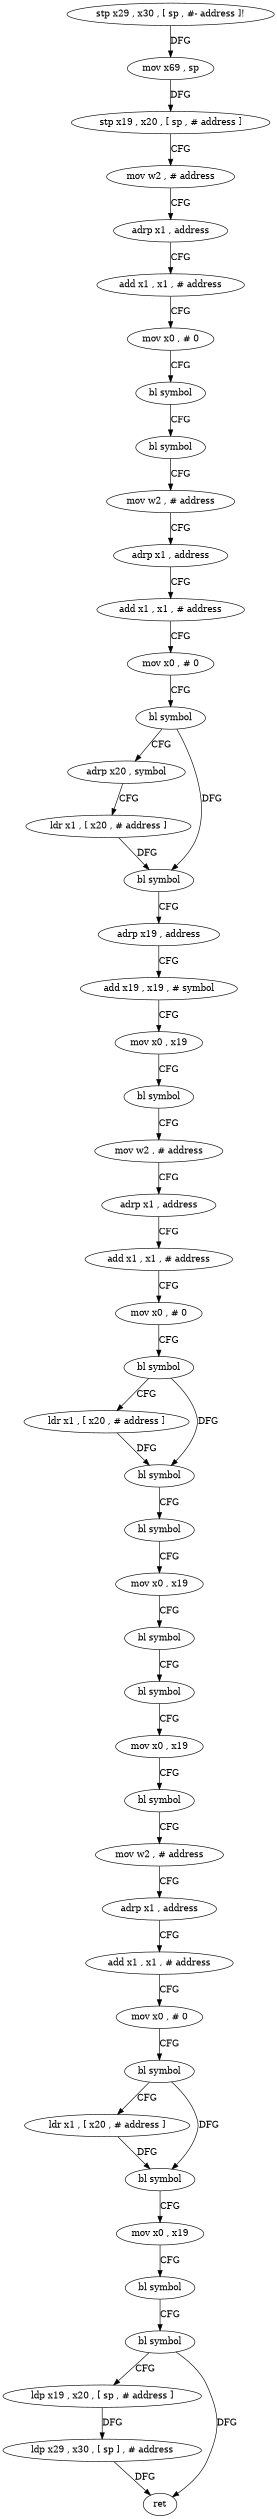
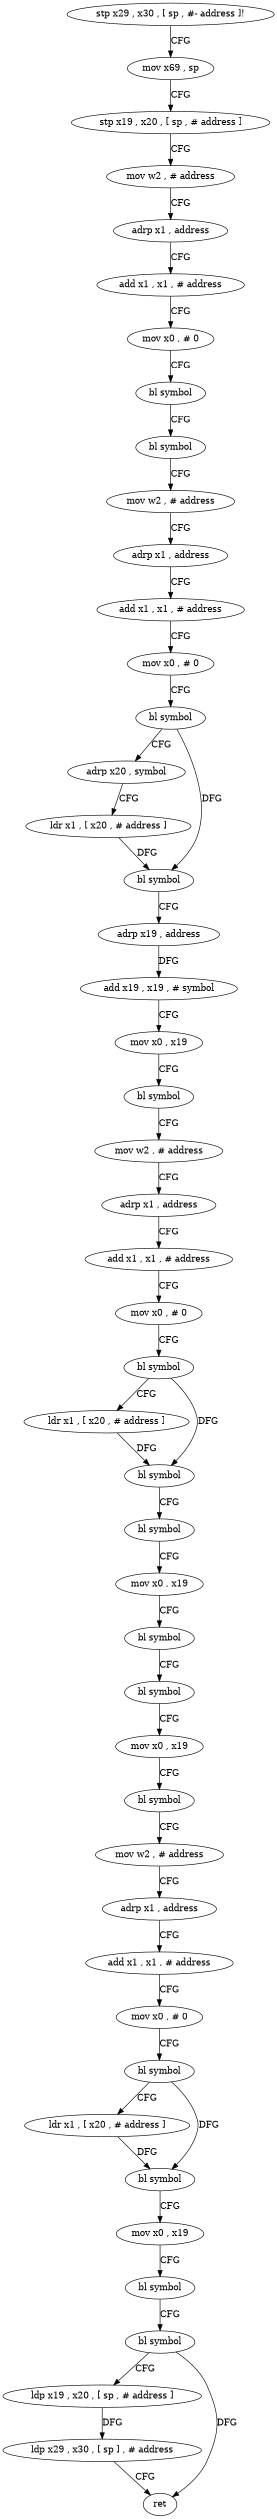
edge "stp x29 , x30 , [ sp , #- address ]!" -> "mov x69 , sp": label "DFG" -> "CFG"
edge "mov x69 , sp" -> "stp x19 , x20 , [ sp , # address ]": label "DFG" -> "CFG"
edge "adrp x19 , address" -> "add x19 , x19 , # symbol": label "CFG" -> "DFG"
edge "ldp x29 , x30 , [ sp ] , # address" -> "ret": label "DFG" -> "CFG"
